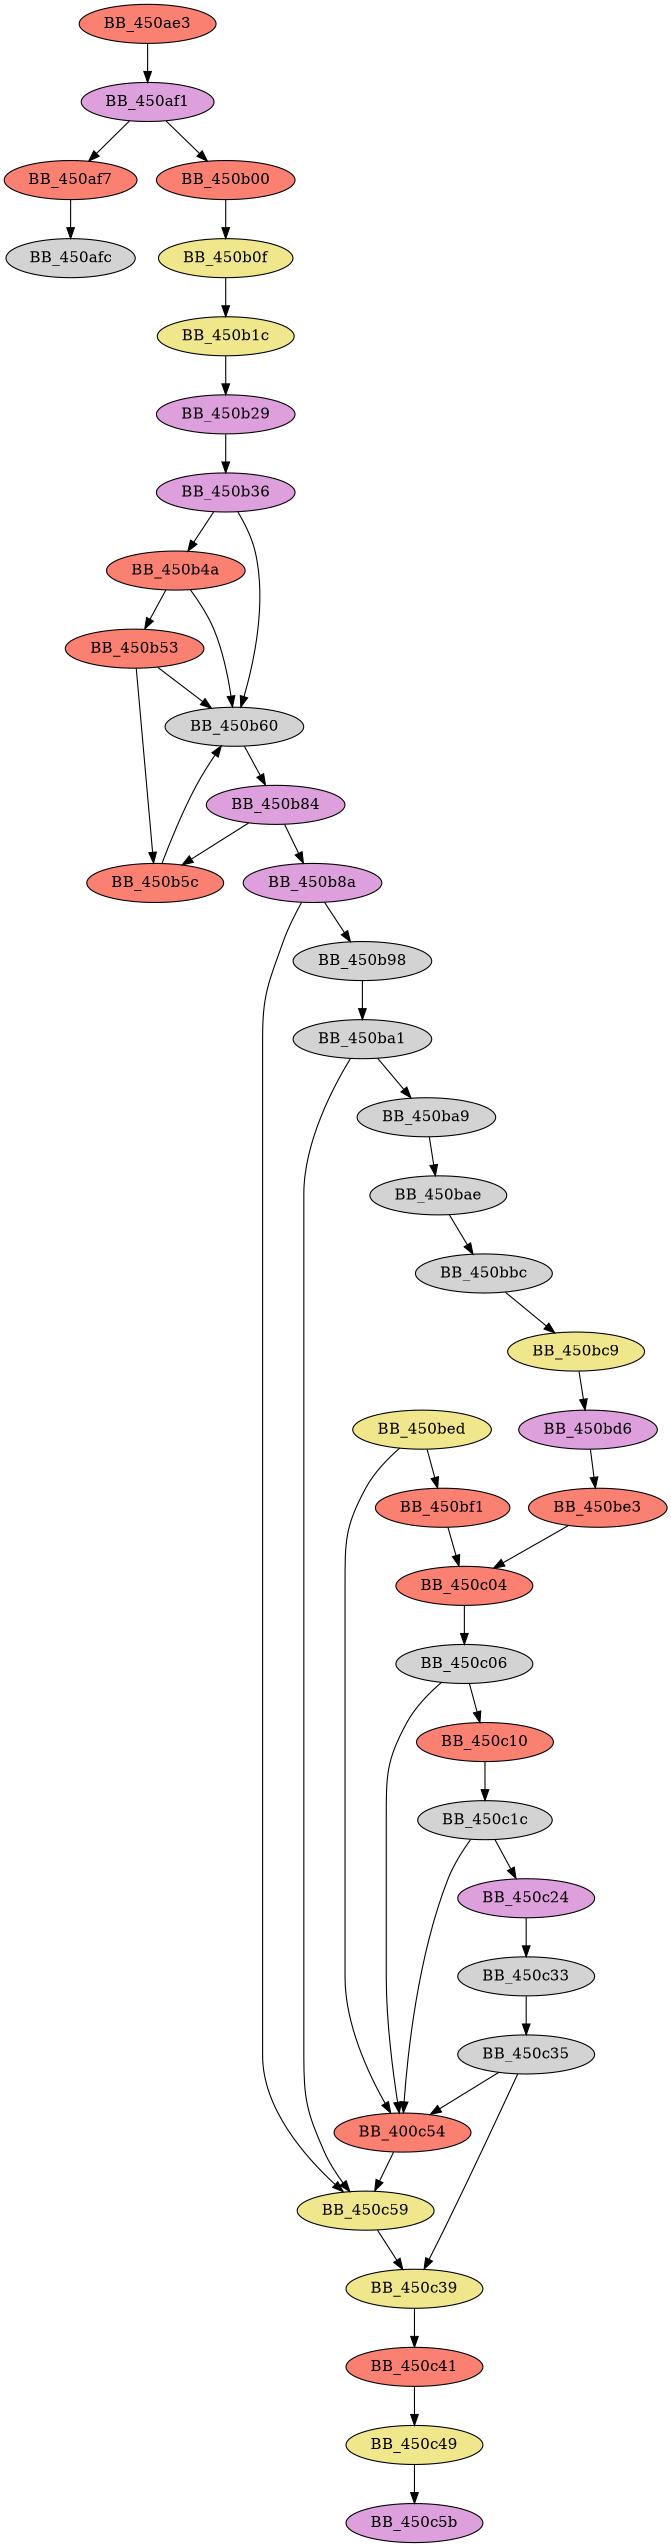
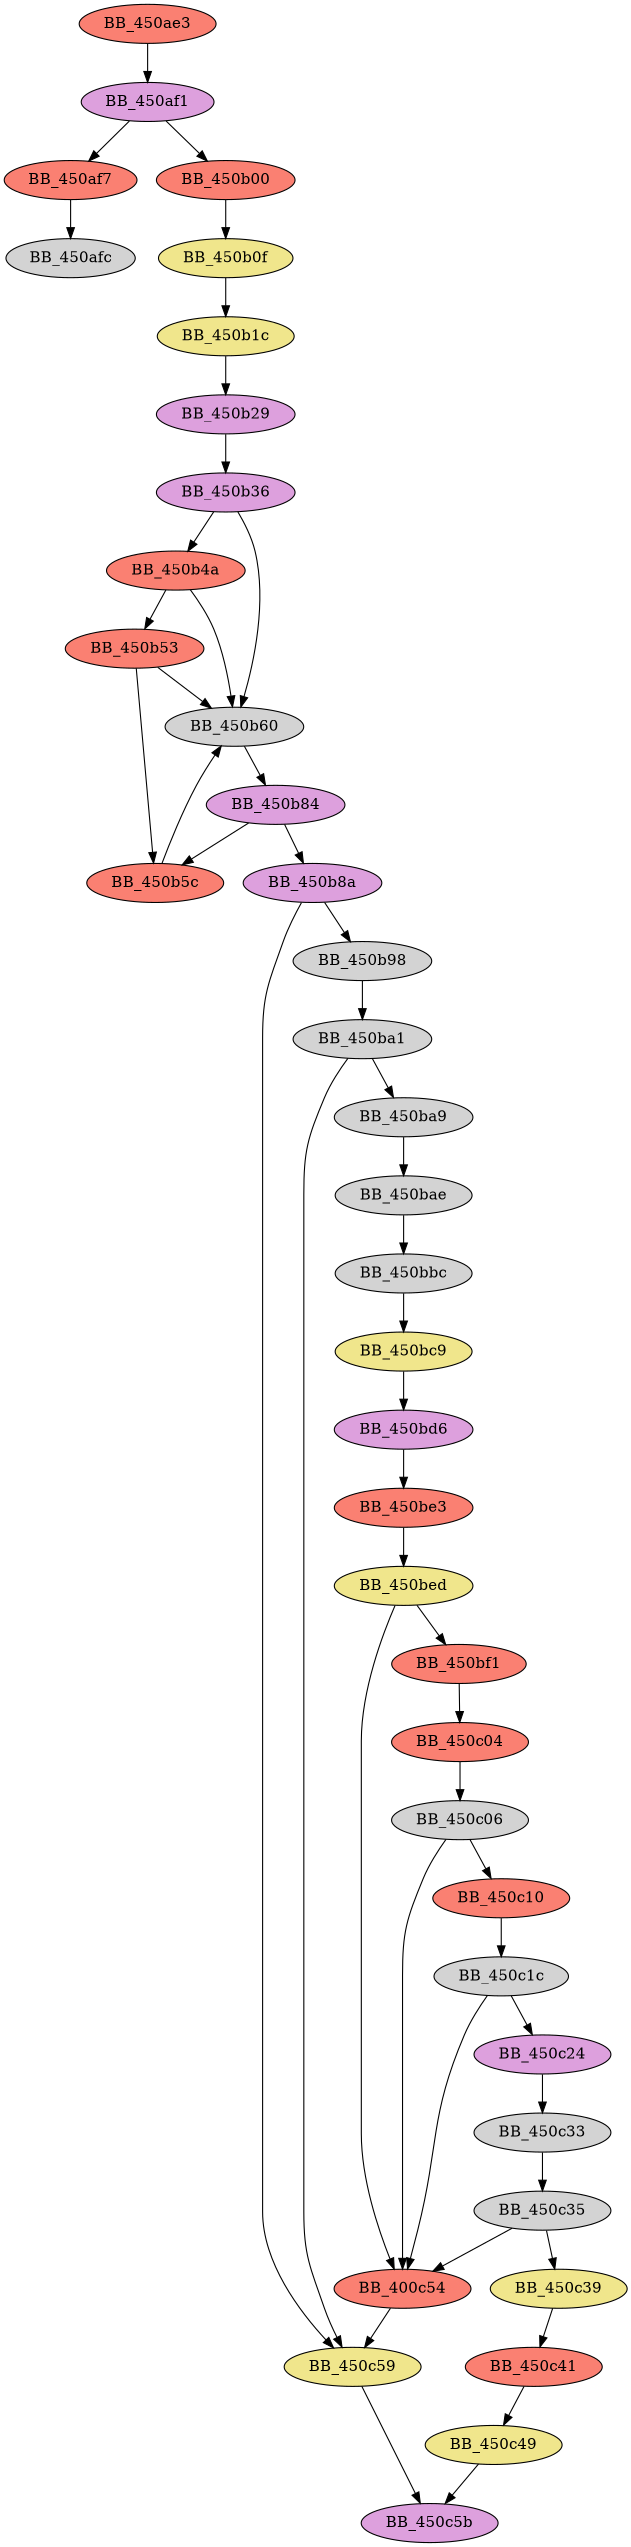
edge "BB_450be3" -> "BB_450c04": now "BB_450be3" -> "BB_450bed"
edge "BB_450c59" -> "BB_450c39": now "BB_450c59" -> "BB_450c5b"
